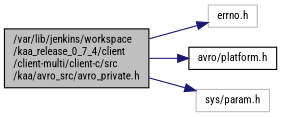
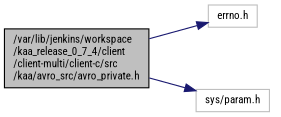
node "avro/platform.h": removed
